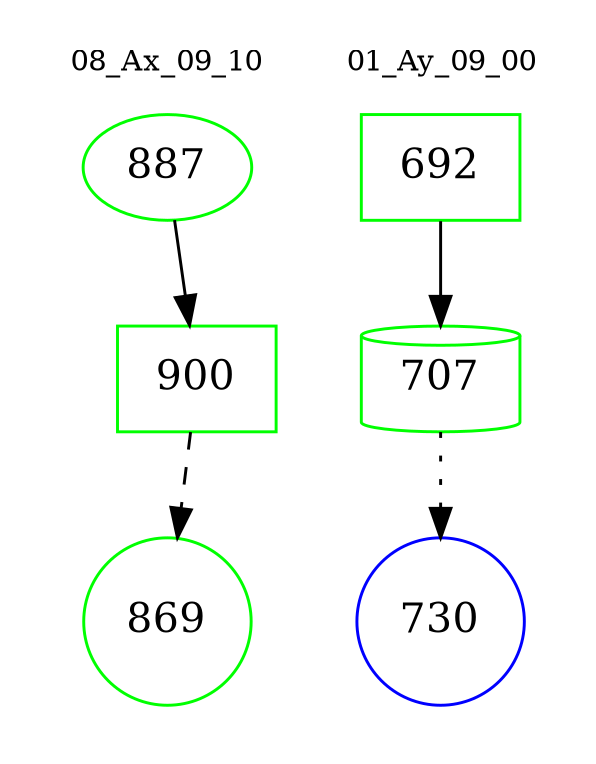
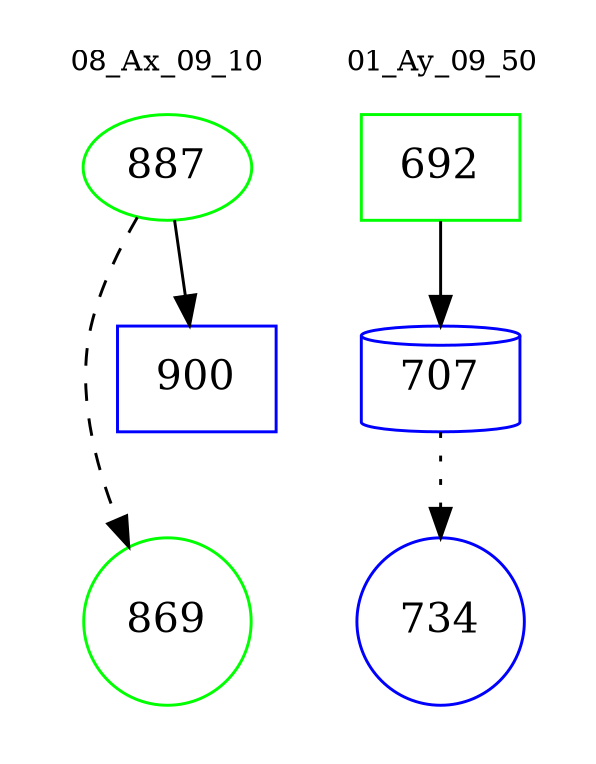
cluster "01_Ay_09_00": label "01_Ay_09_00" -> "01_Ay_09_50"
node "900": color green -> blue
node "707": color green -> blue
edge "900" -> "869": now "887" -> "869"
node "730": label "730" -> "734"
